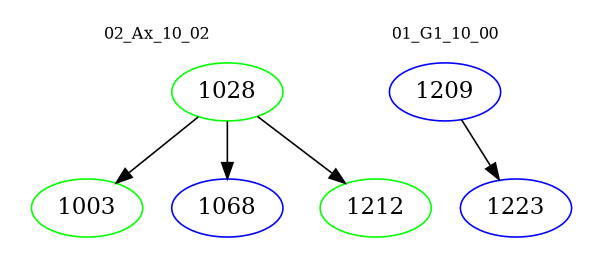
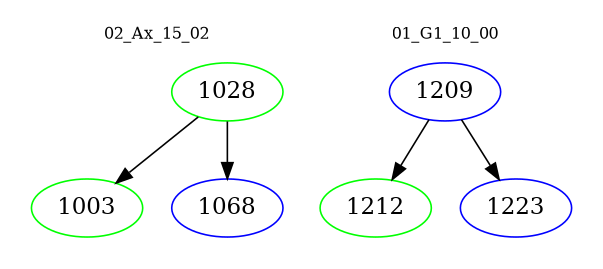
cluster "02_Ax_10_02": label "02_Ax_10_02" -> "02_Ax_15_02"
edge "1028" -> "1212": now "1209" -> "1212"
